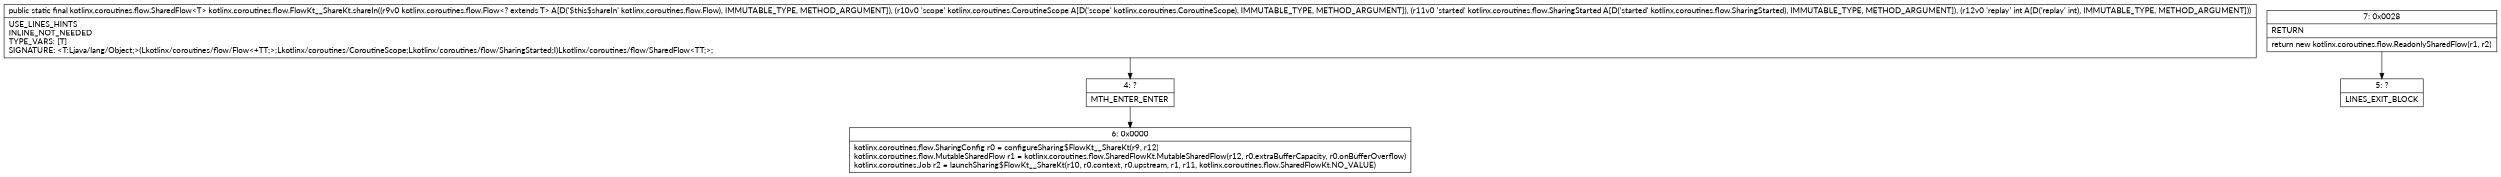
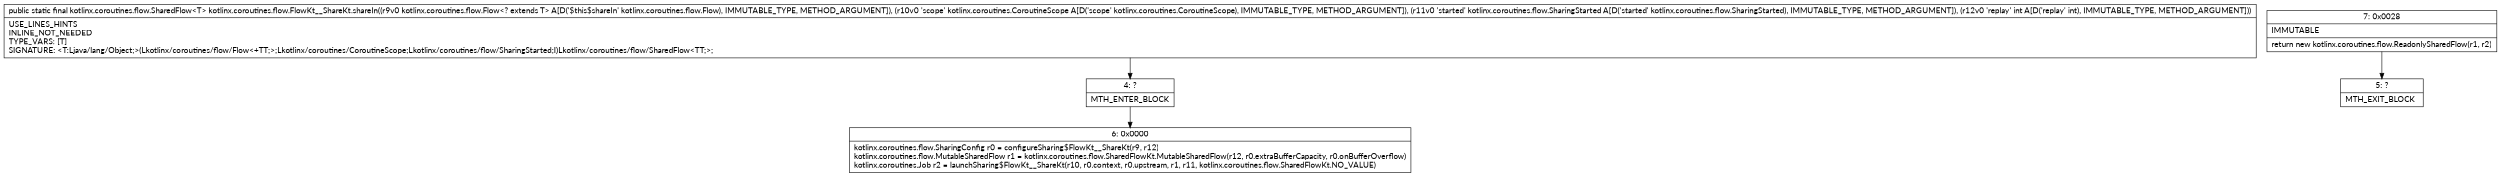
node "7: 0x0028": text "RETURN" -> "IMMUTABLE"
node "4: ?": text "MTH_ENTER_ENTER" -> "MTH_ENTER_BLOCK"
node "5: ?": text "LINES_EXIT_BLOCK" -> "MTH_EXIT_BLOCK"
